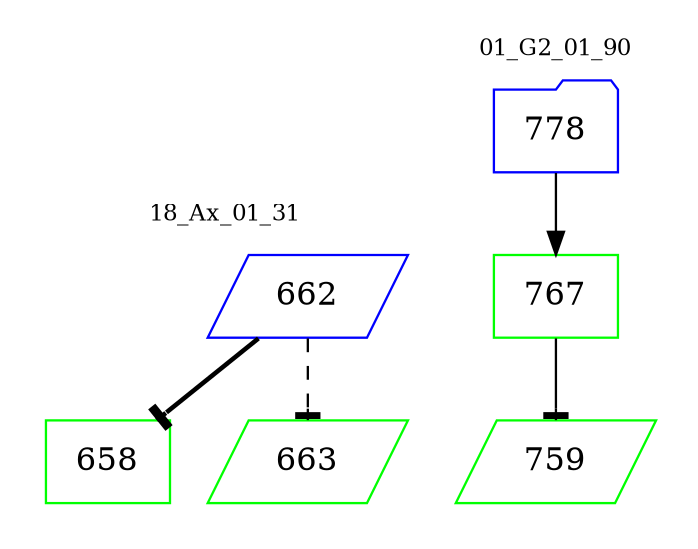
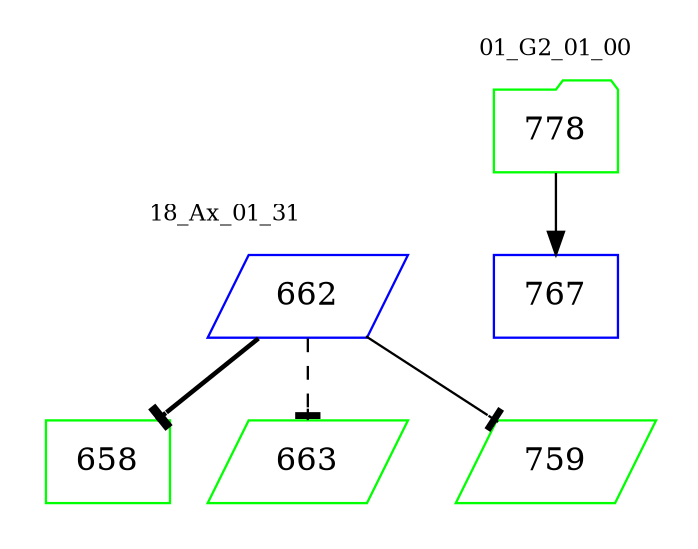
cluster "01_G2_01_90": label "01_G2_01_90" -> "01_G2_01_00"
node "778": color blue -> green
node "767": color green -> blue
edge "767" -> "759": now "662" -> "759"
